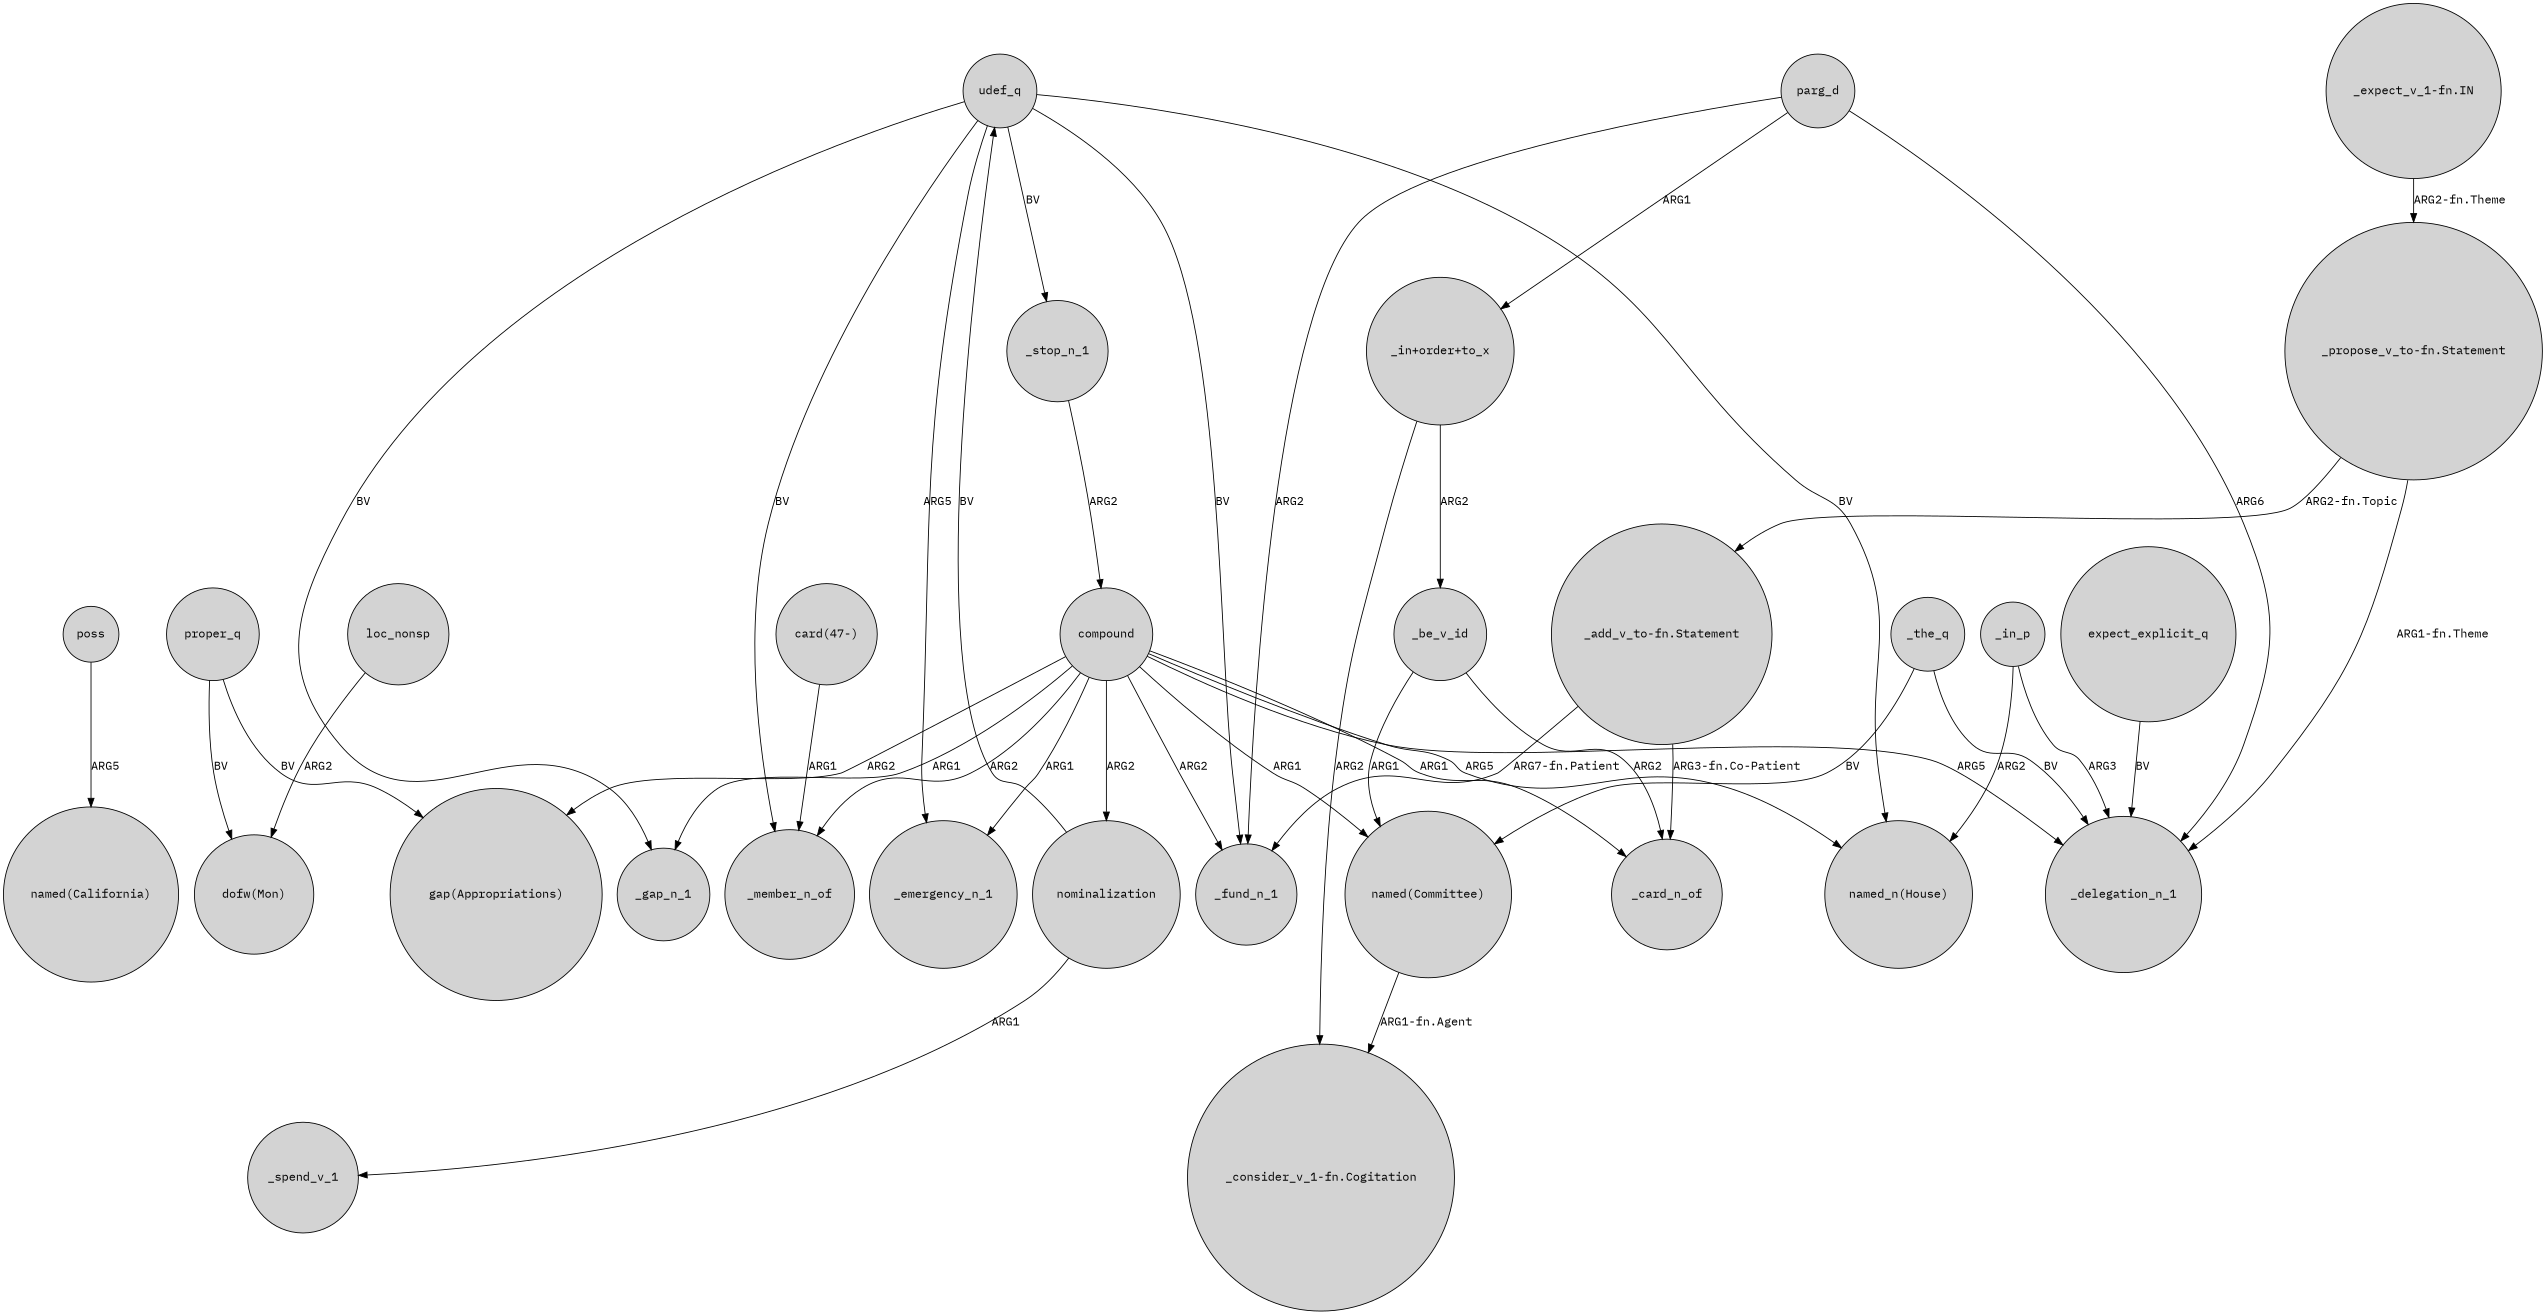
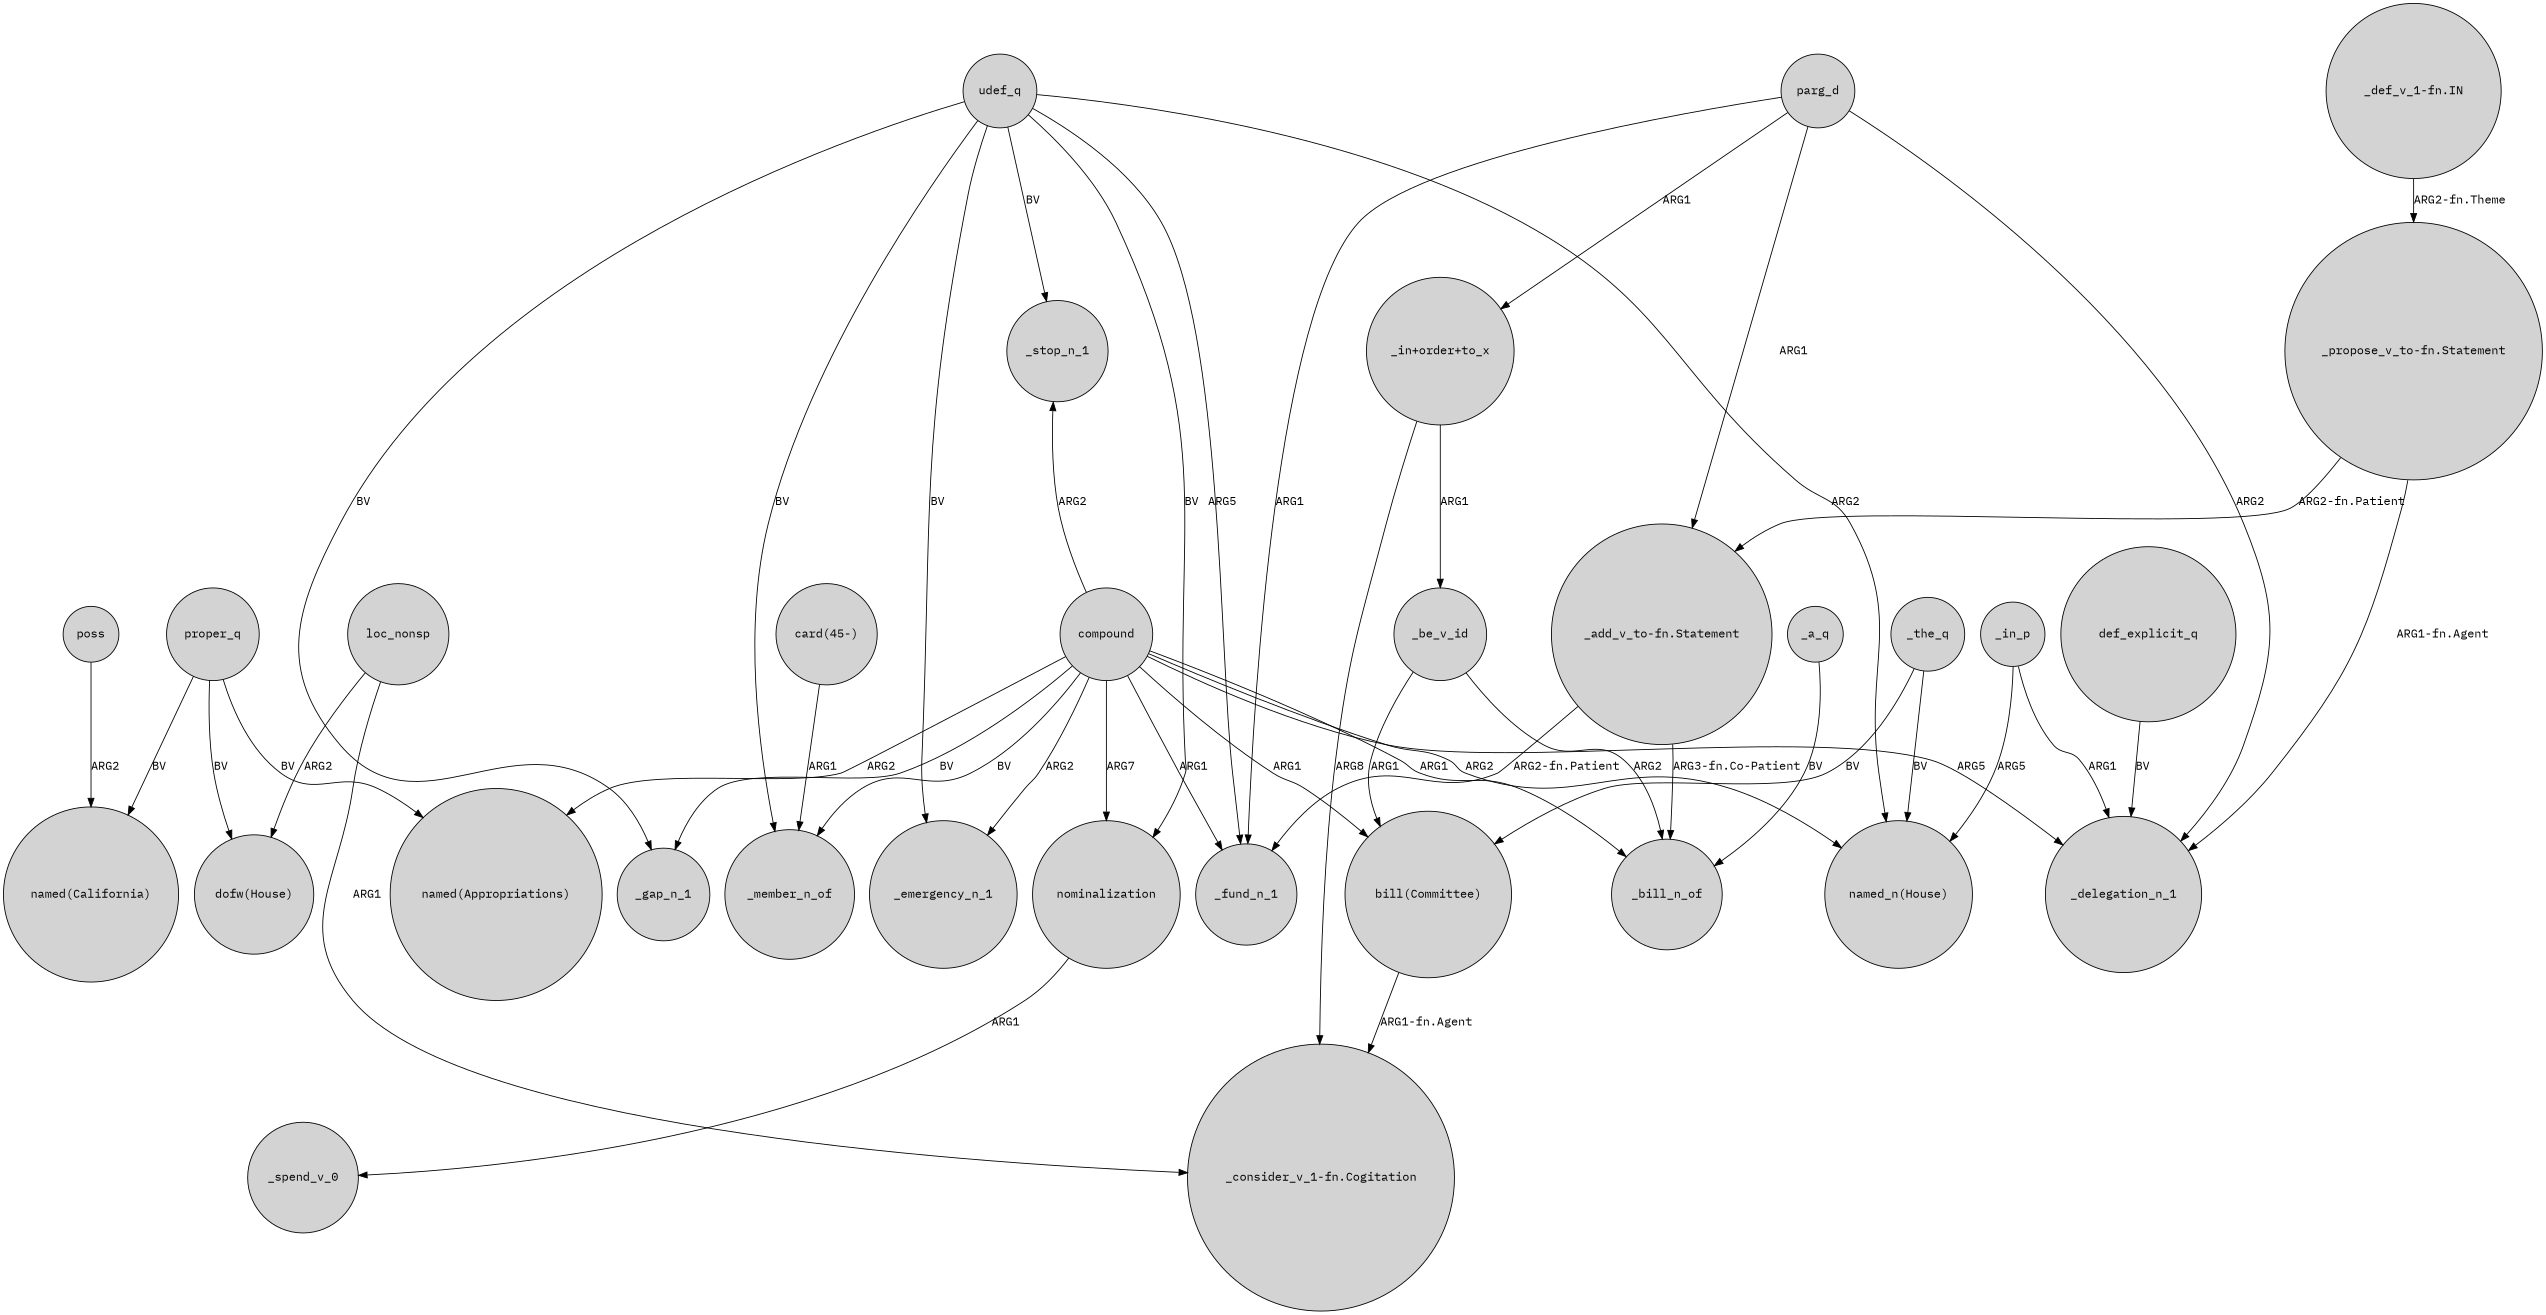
node "_expect_v_1-fn.IN": label "_expect_v_1-fn.IN" -> "_def_v_1-fn.IN"
edge "parg_d" -> "_add_v_to-fn.Statement": added, label "ARG1"
edge "_stop_n_1" -> "compound": reversed
edge "udef_q" -> "_emergency_n_1": label "ARG5" -> "BV"
edge "udef_q" -> "_fund_n_1": label "BV" -> "ARG5"
edge "parg_d" -> "_fund_n_1": label "ARG2" -> "ARG1"
edge "_in+order+to_x" -> "_be_v_id": label "ARG2" -> "ARG1"
edge "udef_q" -> "named_n(House)": label "BV" -> "ARG2"
edge "parg_d" -> "_delegation_n_1": label "ARG6" -> "ARG2"
edge "_propose_v_to-fn.Statement" -> "_add_v_to-fn.Statement": label "ARG2-fn.Topic" -> "ARG2-fn.Patient"
edge "nominalization" -> "udef_q": reversed
node "card(47-)": label "card(47-)" -> "card(45-)"
node "_a_q": added
node "expect_explicit_q": label "expect_explicit_q" -> "def_explicit_q"
edge "_propose_v_to-fn.Statement" -> "_delegation_n_1": label "ARG1-fn.Theme" -> "ARG1-fn.Agent"
edge "proper_q" -> "named(California)": added, label "BV"
edge "_the_q" -> "_delegation_n_1": now "_the_q" -> "named_n(House)"
edge "poss" -> "named(California)": label "ARG5" -> "ARG2"
edge "compound" -> "_gap_n_1": label "ARG1" -> "BV"
edge "compound" -> "_member_n_of": label "ARG2" -> "BV"
edge "compound" -> "_emergency_n_1": label "ARG1" -> "ARG2"
edge "compound" -> "nominalization": label "ARG2" -> "ARG7"
edge "compound" -> "_fund_n_1": label "ARG2" -> "ARG1"
edge "_in+order+to_x" -> "_consider_v_1-fn.Cogitation": label "ARG2" -> "ARG8"
edge "compound" -> "named_n(House)": label "ARG5" -> "ARG2"
edge "_add_v_to-fn.Statement" -> "_fund_n_1": label "ARG7-fn.Patient" -> "ARG2-fn.Patient"
edge "_in_p" -> "named_n(House)": label "ARG2" -> "ARG5"
edge "_in_p" -> "_delegation_n_1": label "ARG3" -> "ARG1"
node "dofw(Mon)": label "dofw(Mon)" -> "dofw(House)"
node "gap(Appropriations)": label "gap(Appropriations)" -> "named(Appropriations)"
node "named(Committee)": label "named(Committee)" -> "bill(Committee)"
node "_card_n_of": label "_card_n_of" -> "_bill_n_of"
edge "loc_nonsp" -> "_consider_v_1-fn.Cogitation": added, label "ARG1"
node "_spend_v_1": label "_spend_v_1" -> "_spend_v_0"
